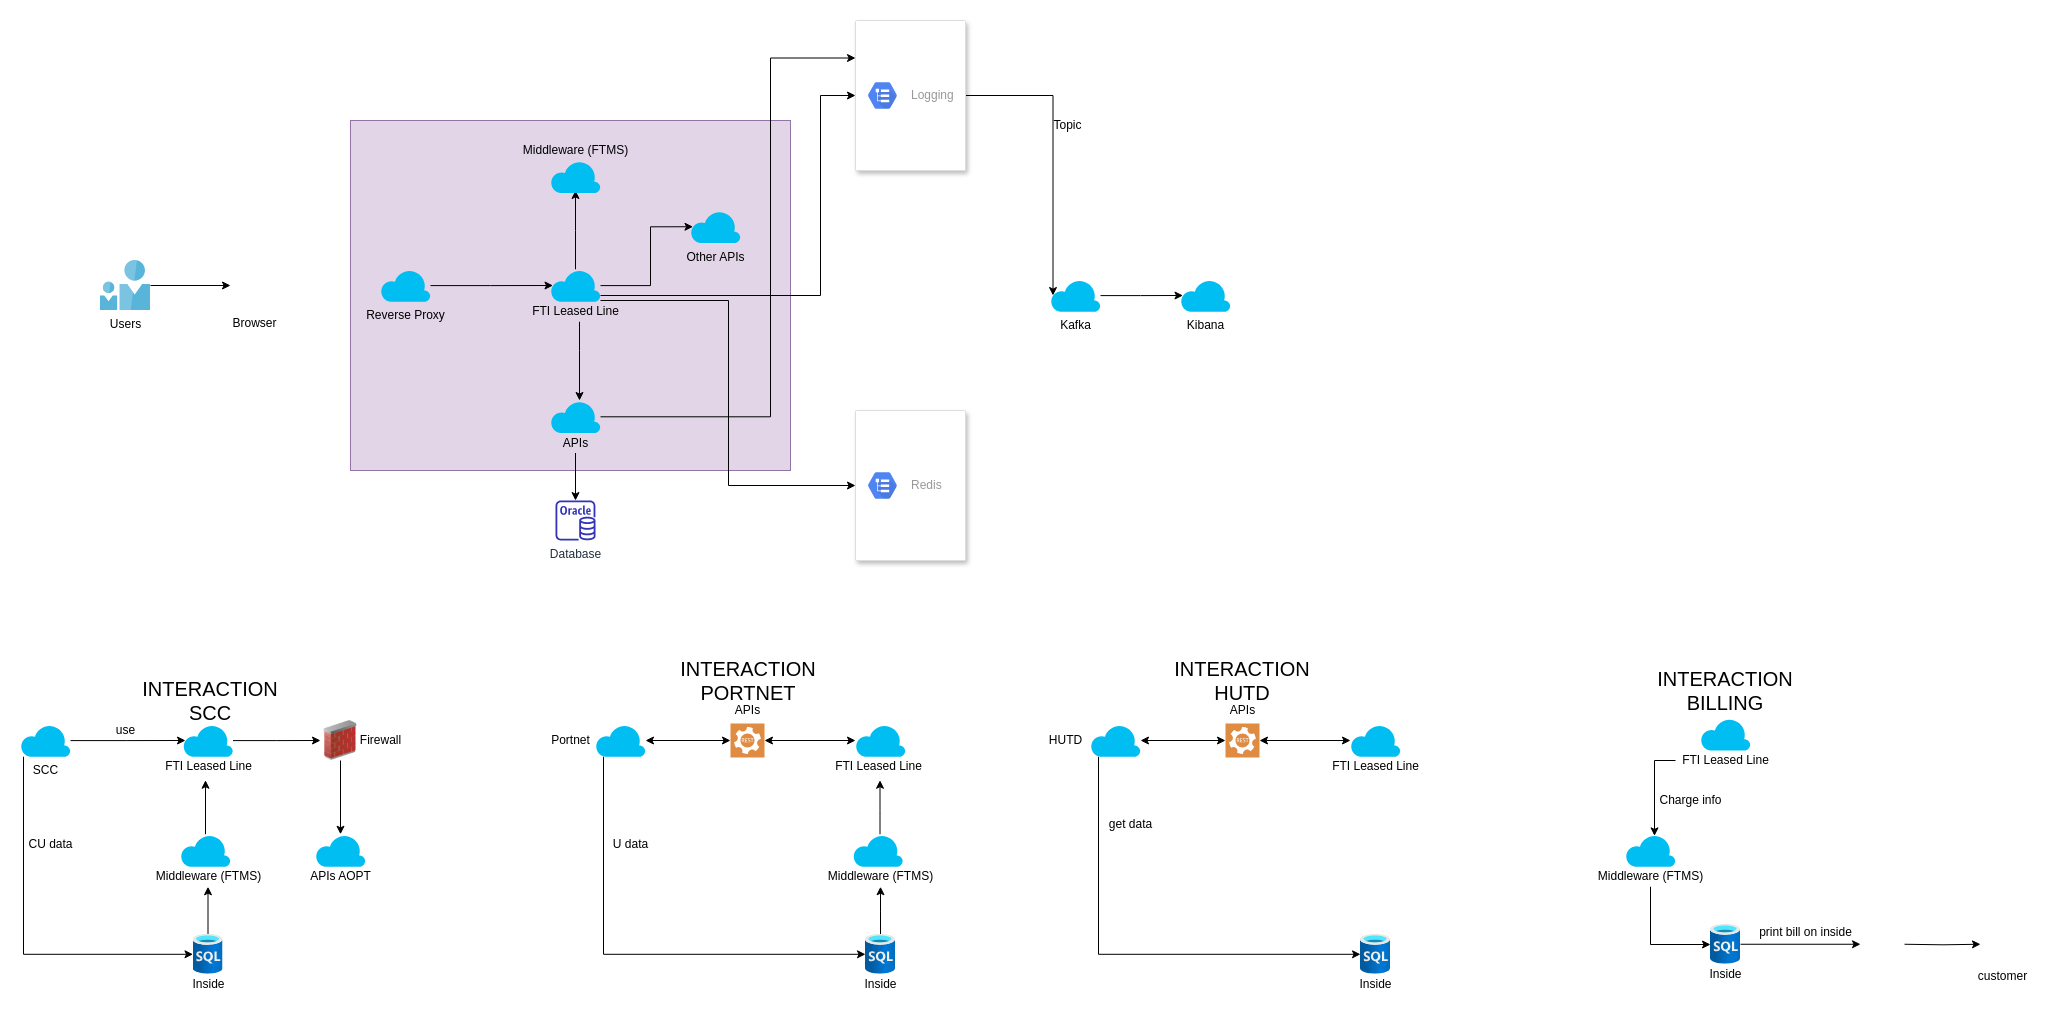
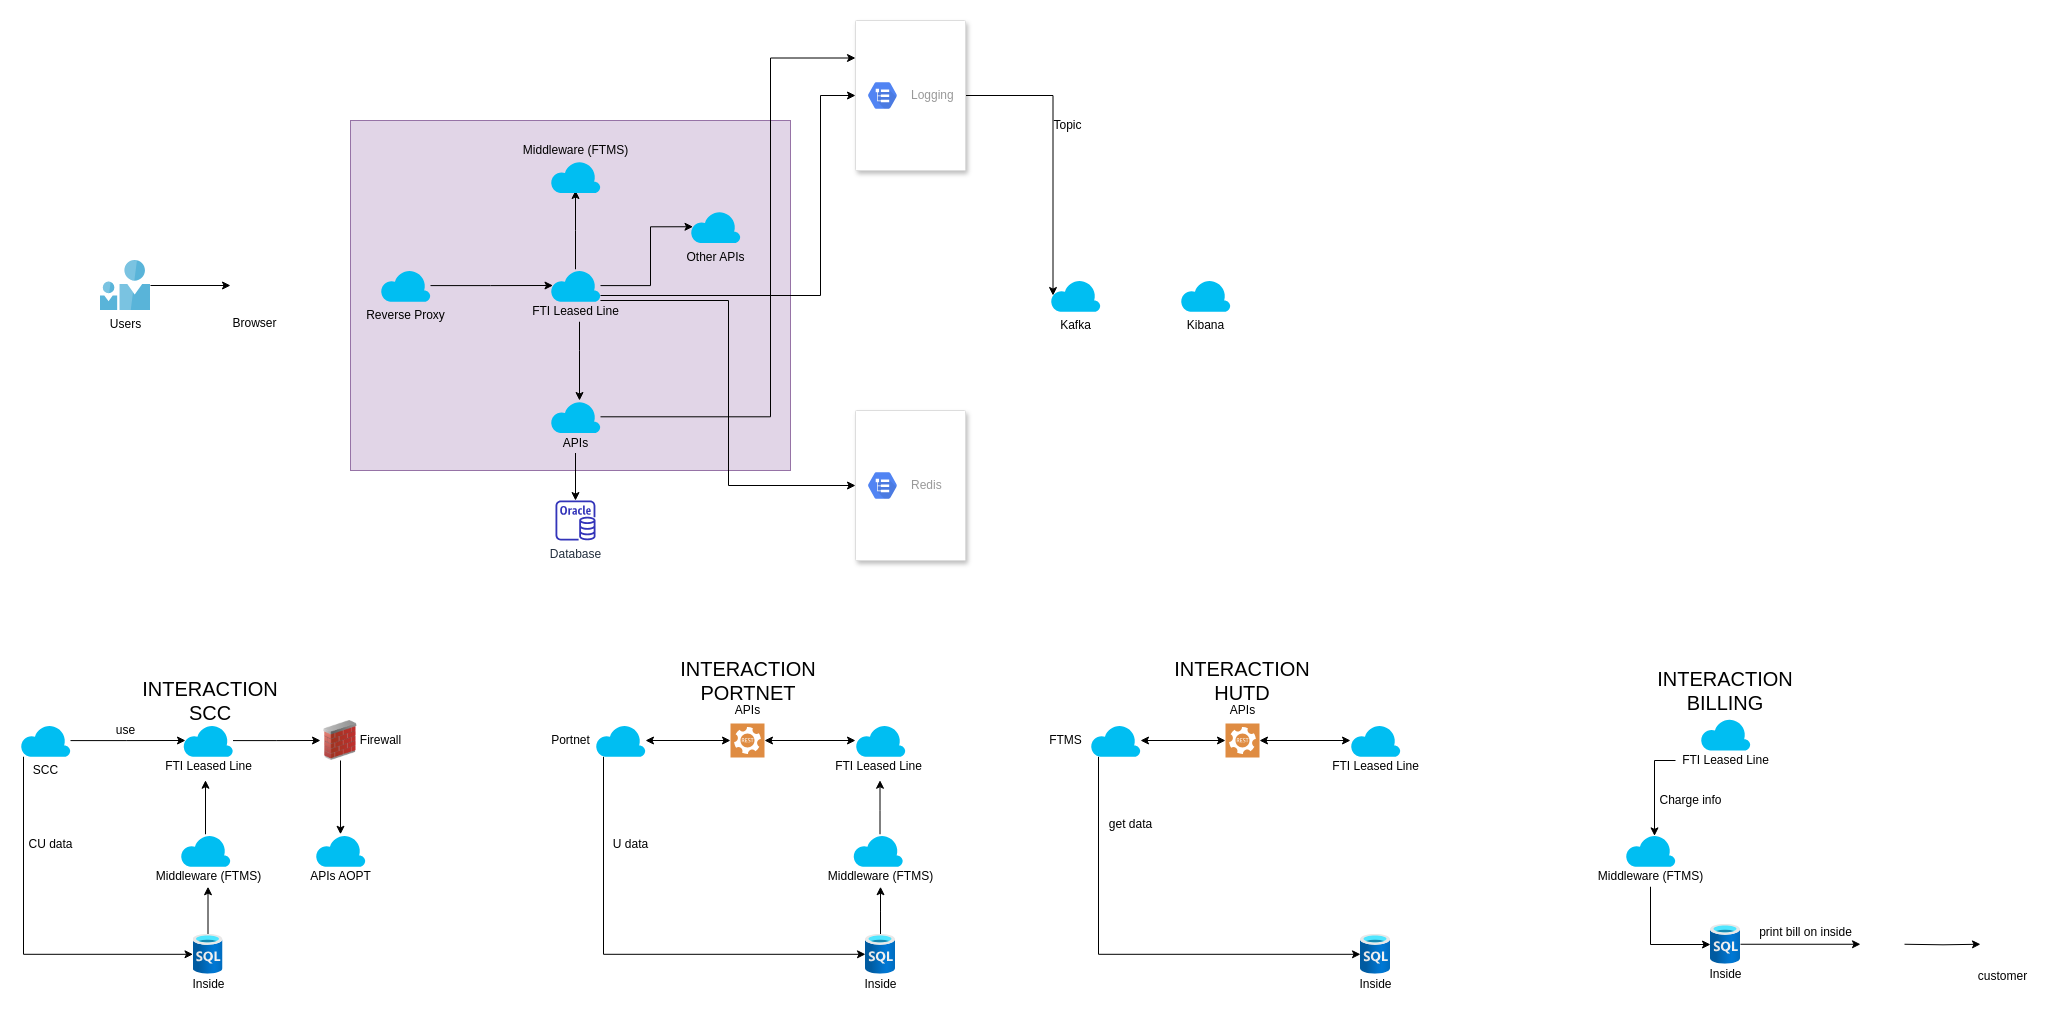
edge "Kafka" -> "Kibana": removed
node "HUTD": label "HUTD" -> "FTMS"
